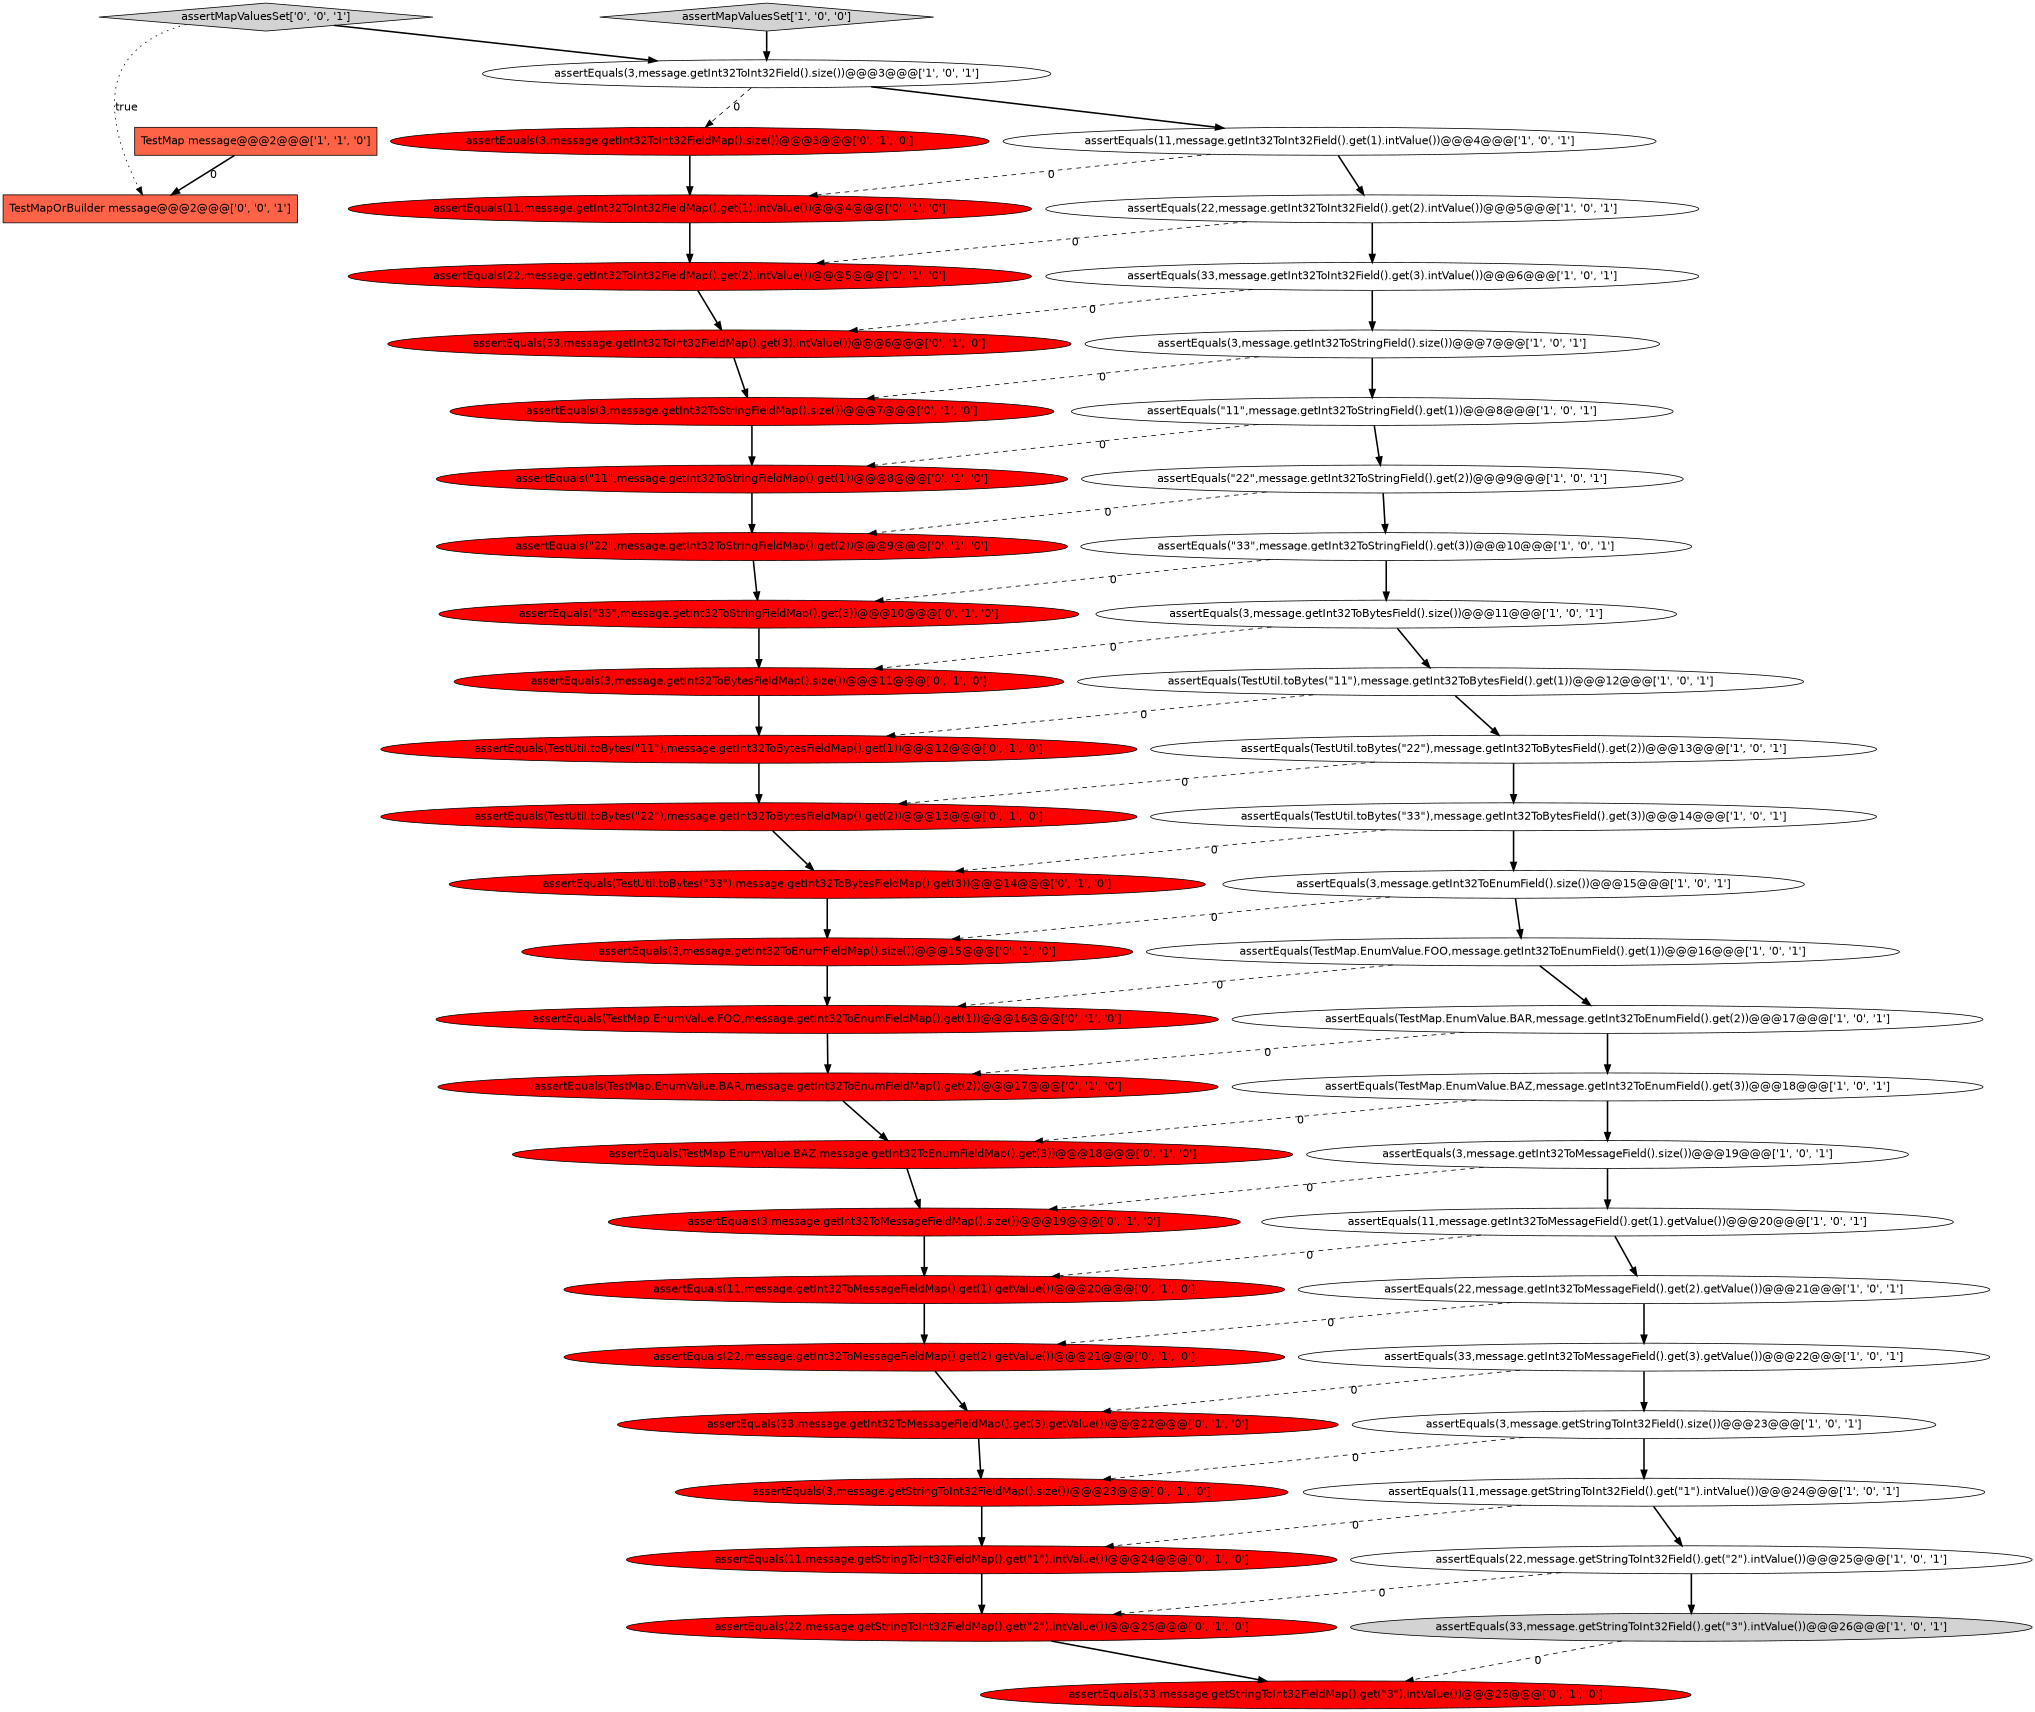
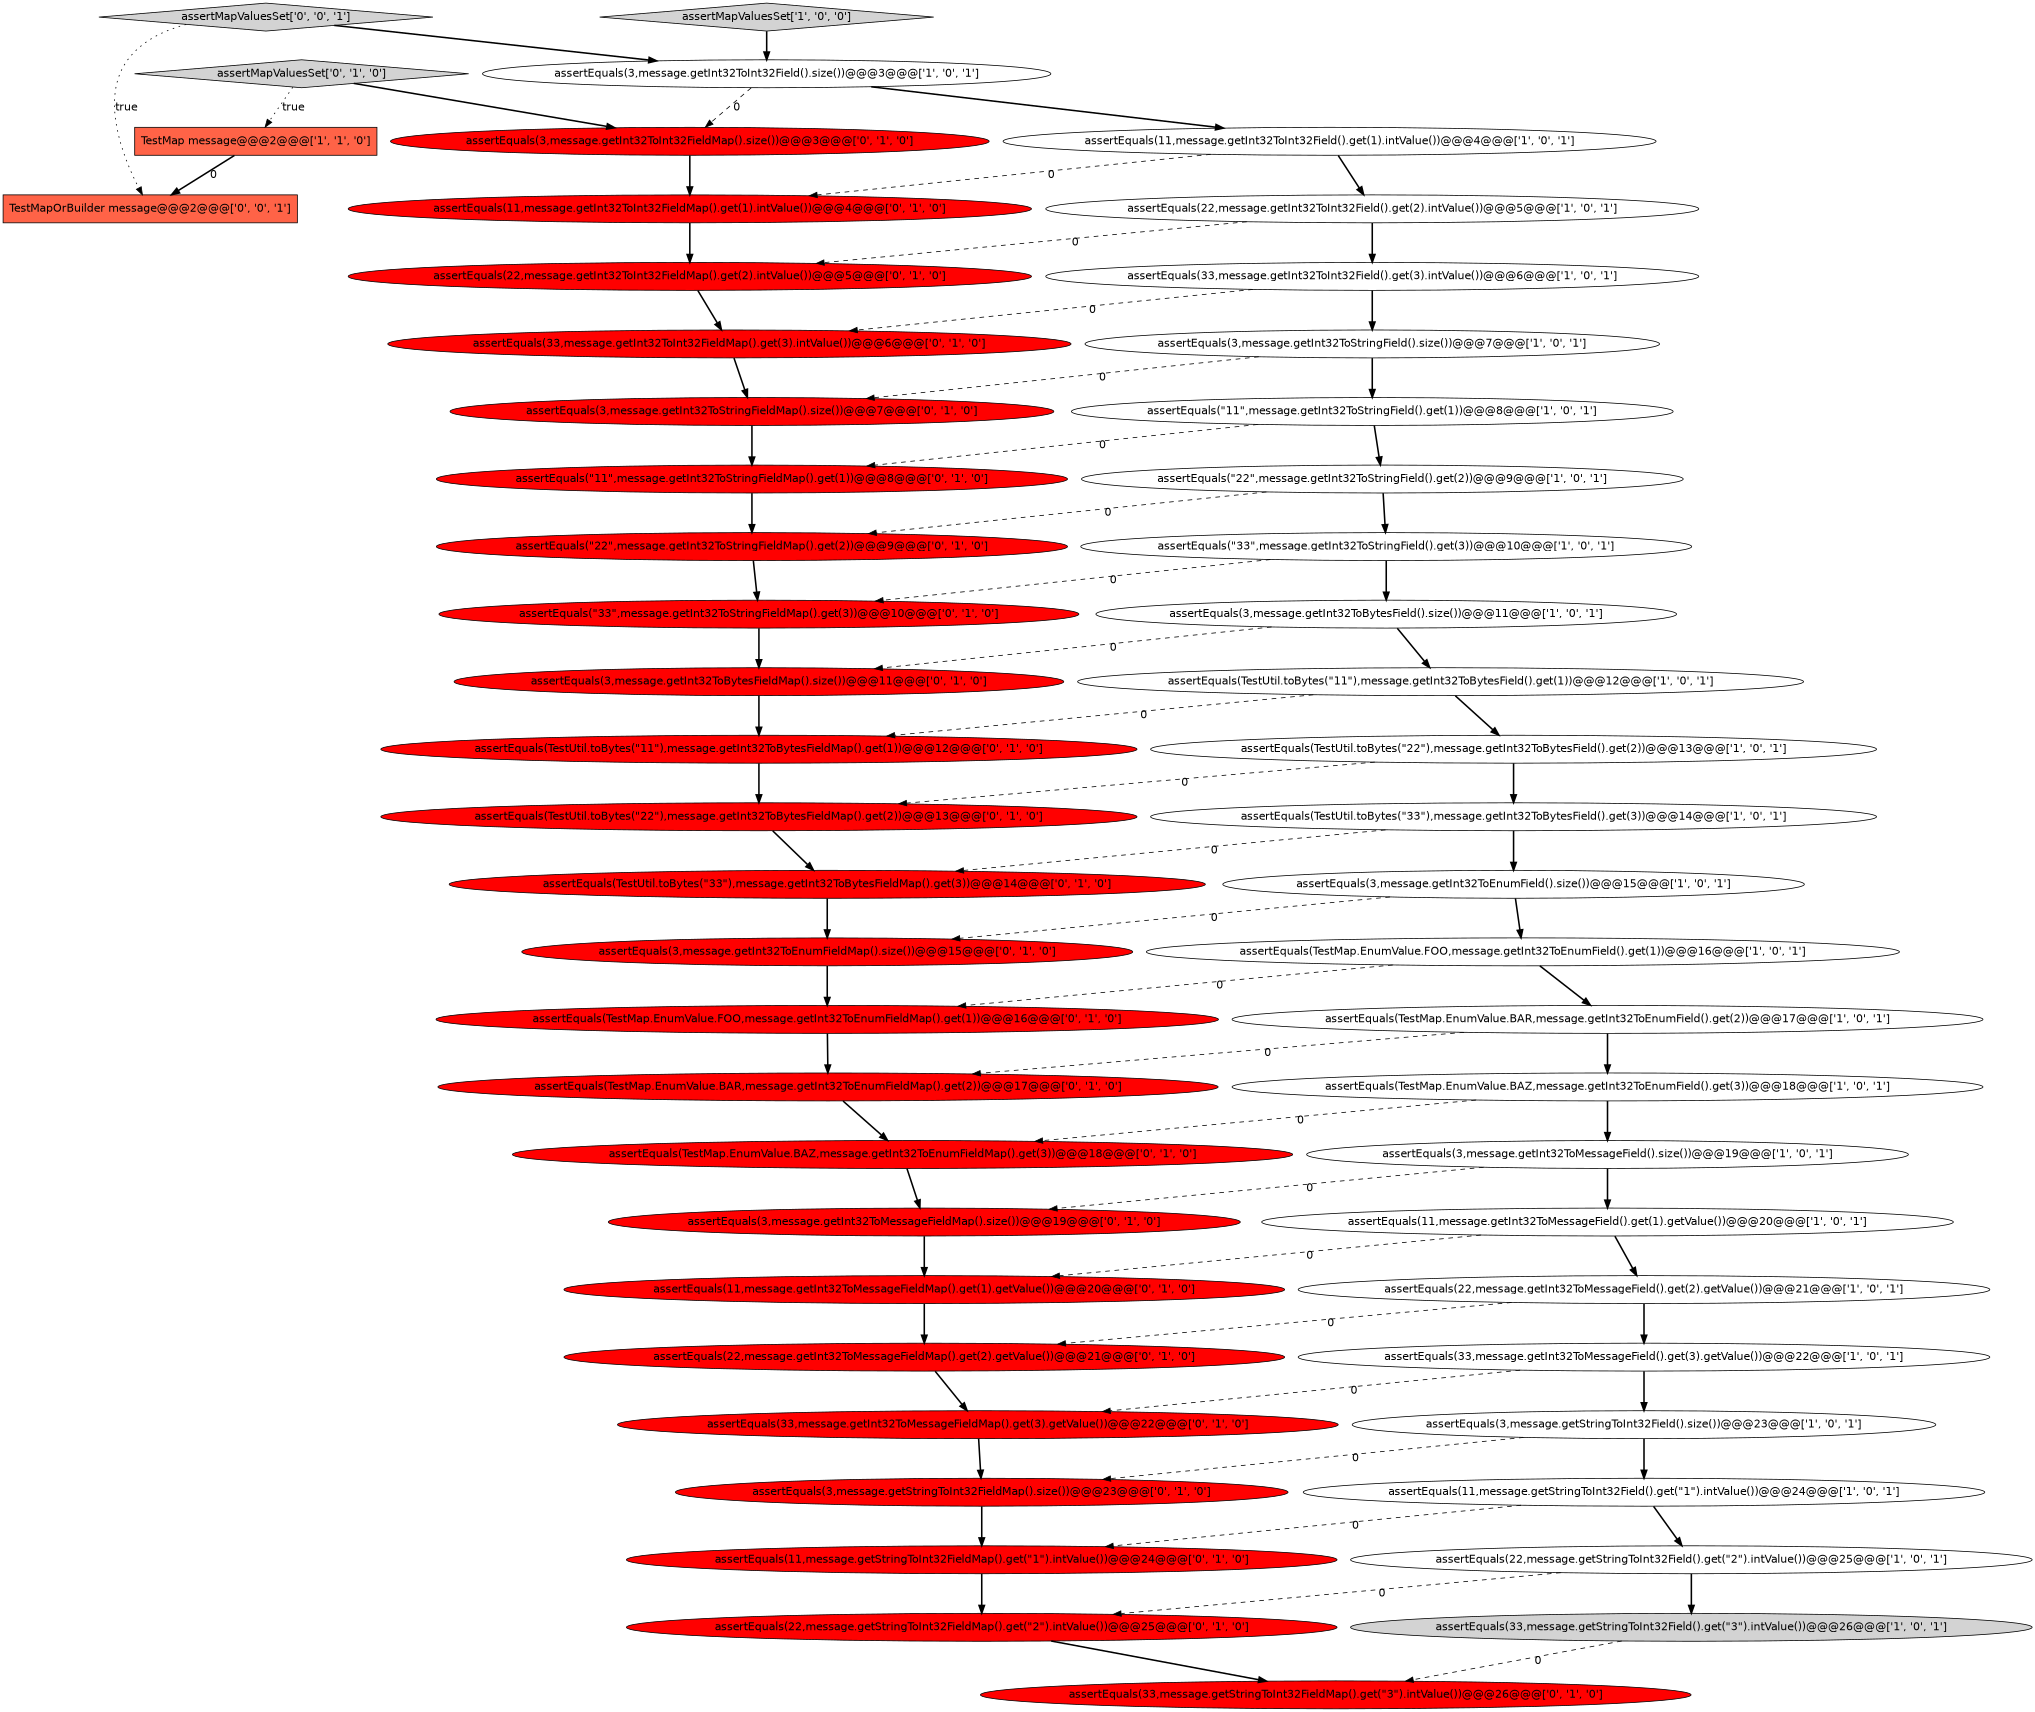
node "assertMapValuesSet['0', '1', '0']": added
